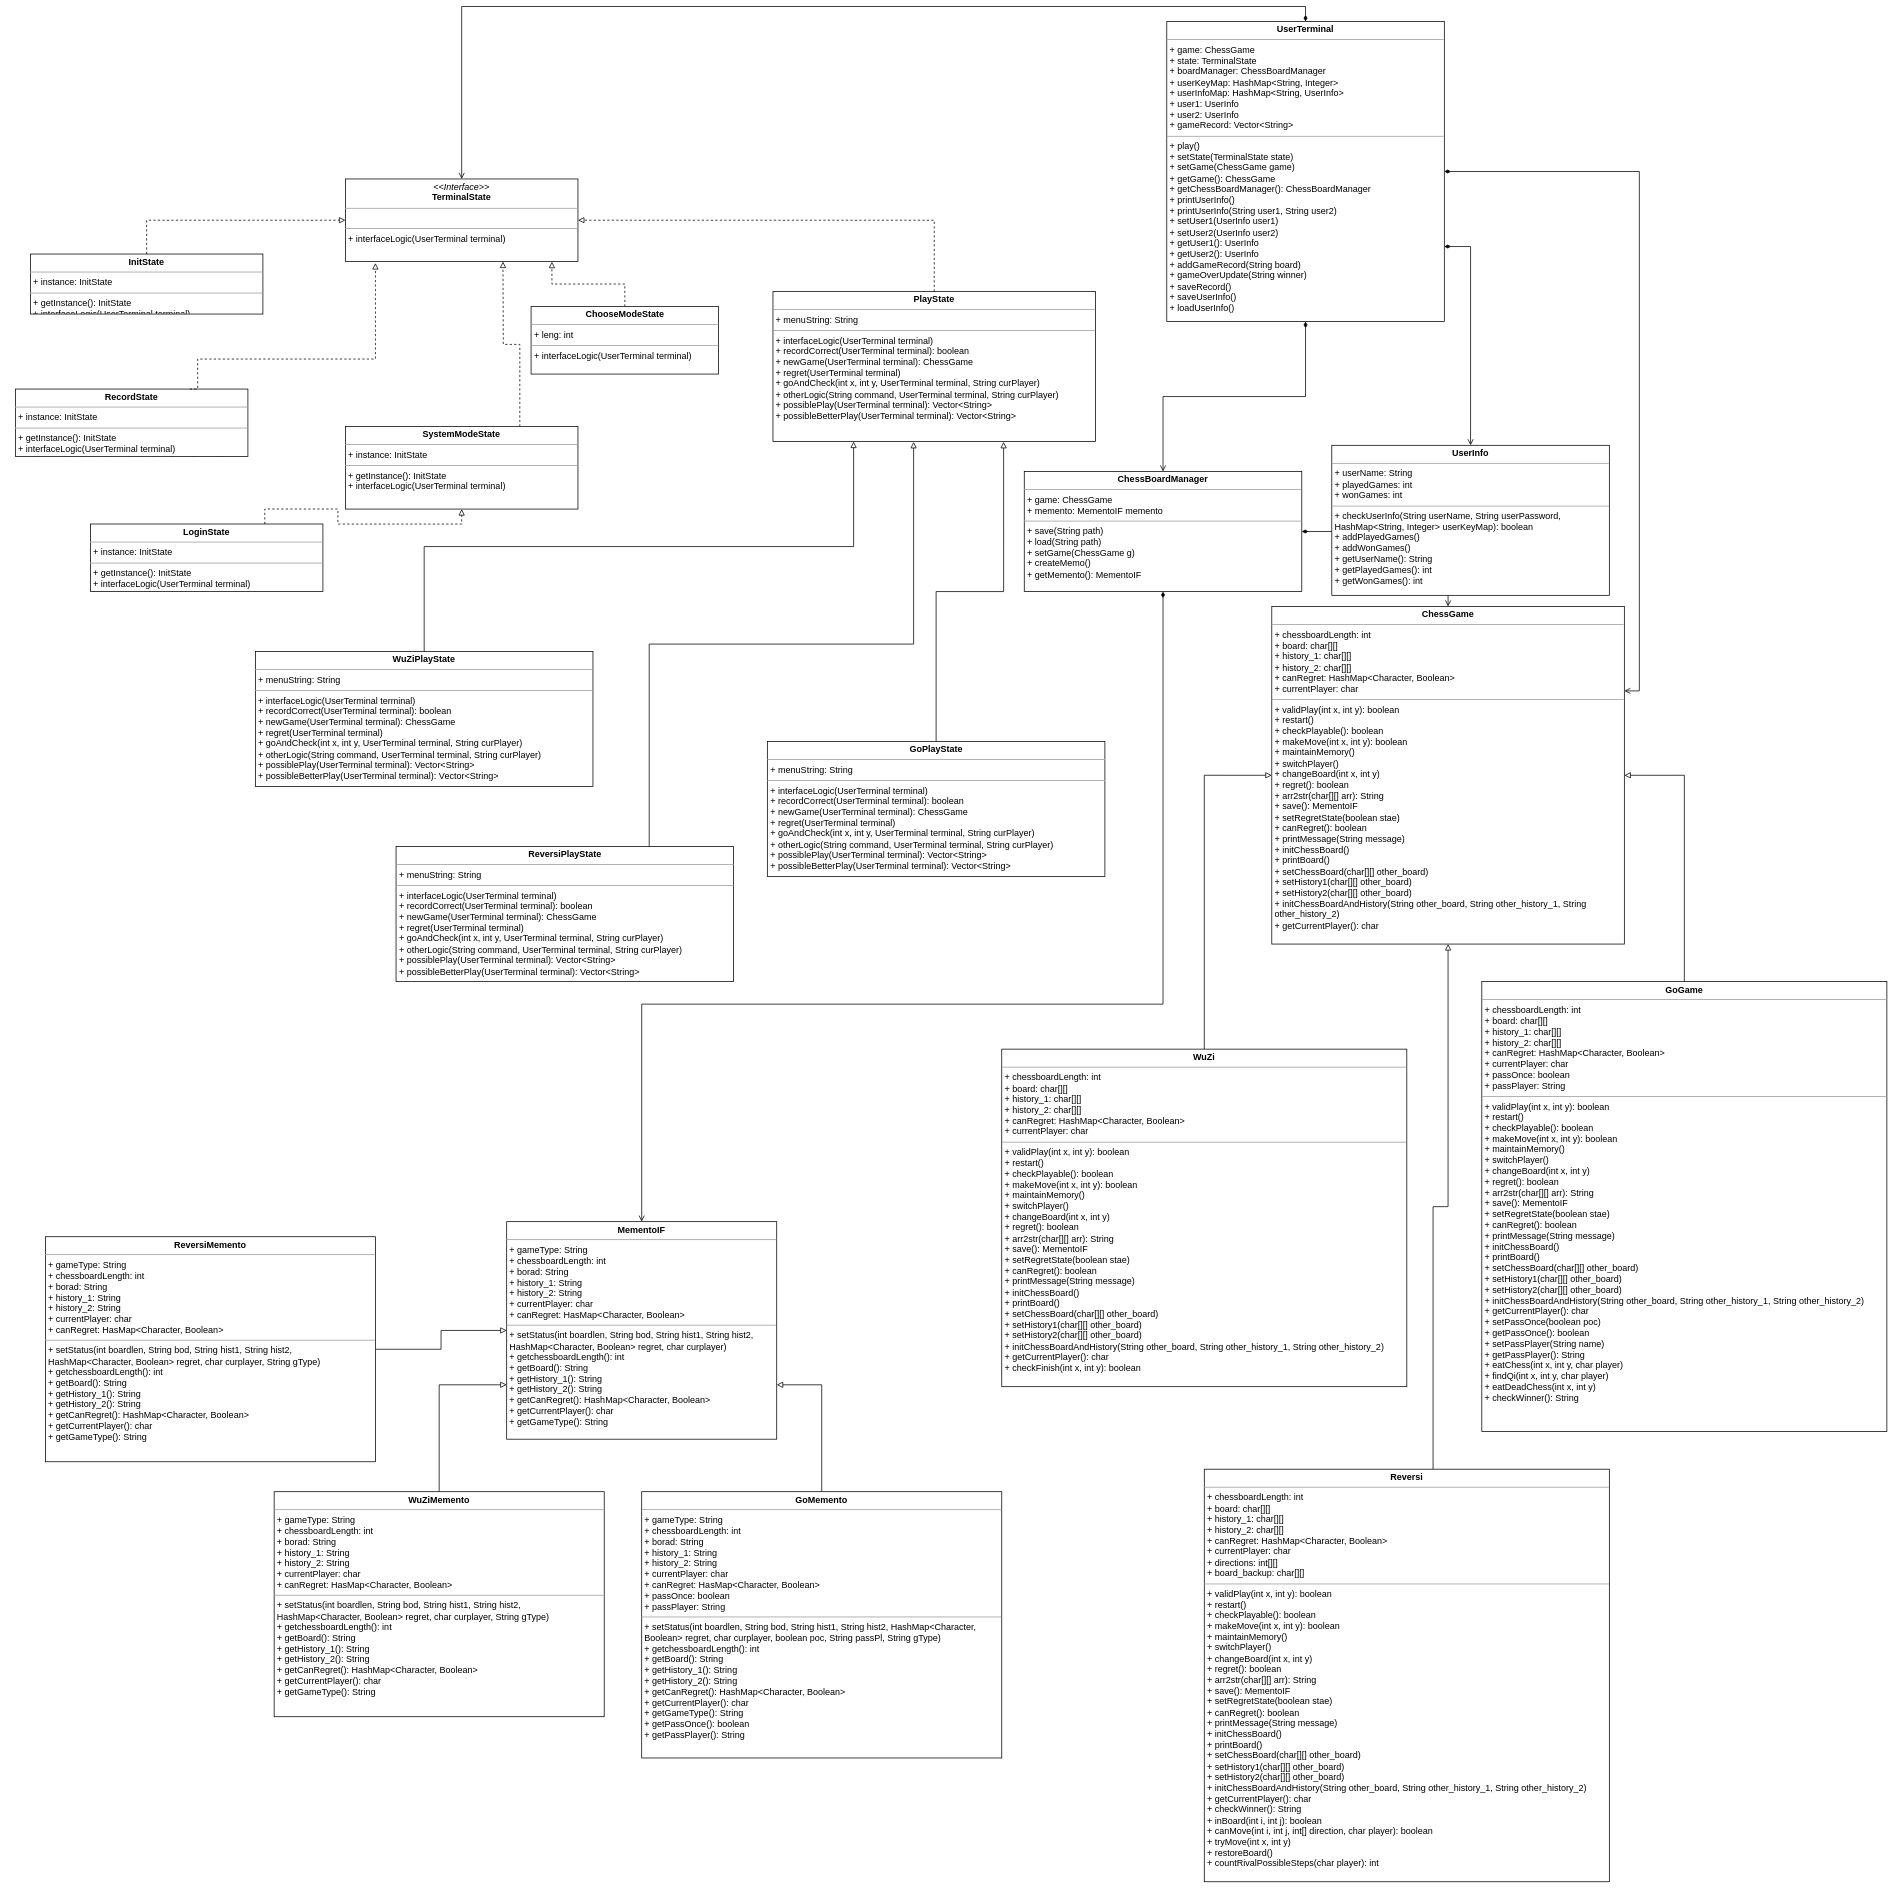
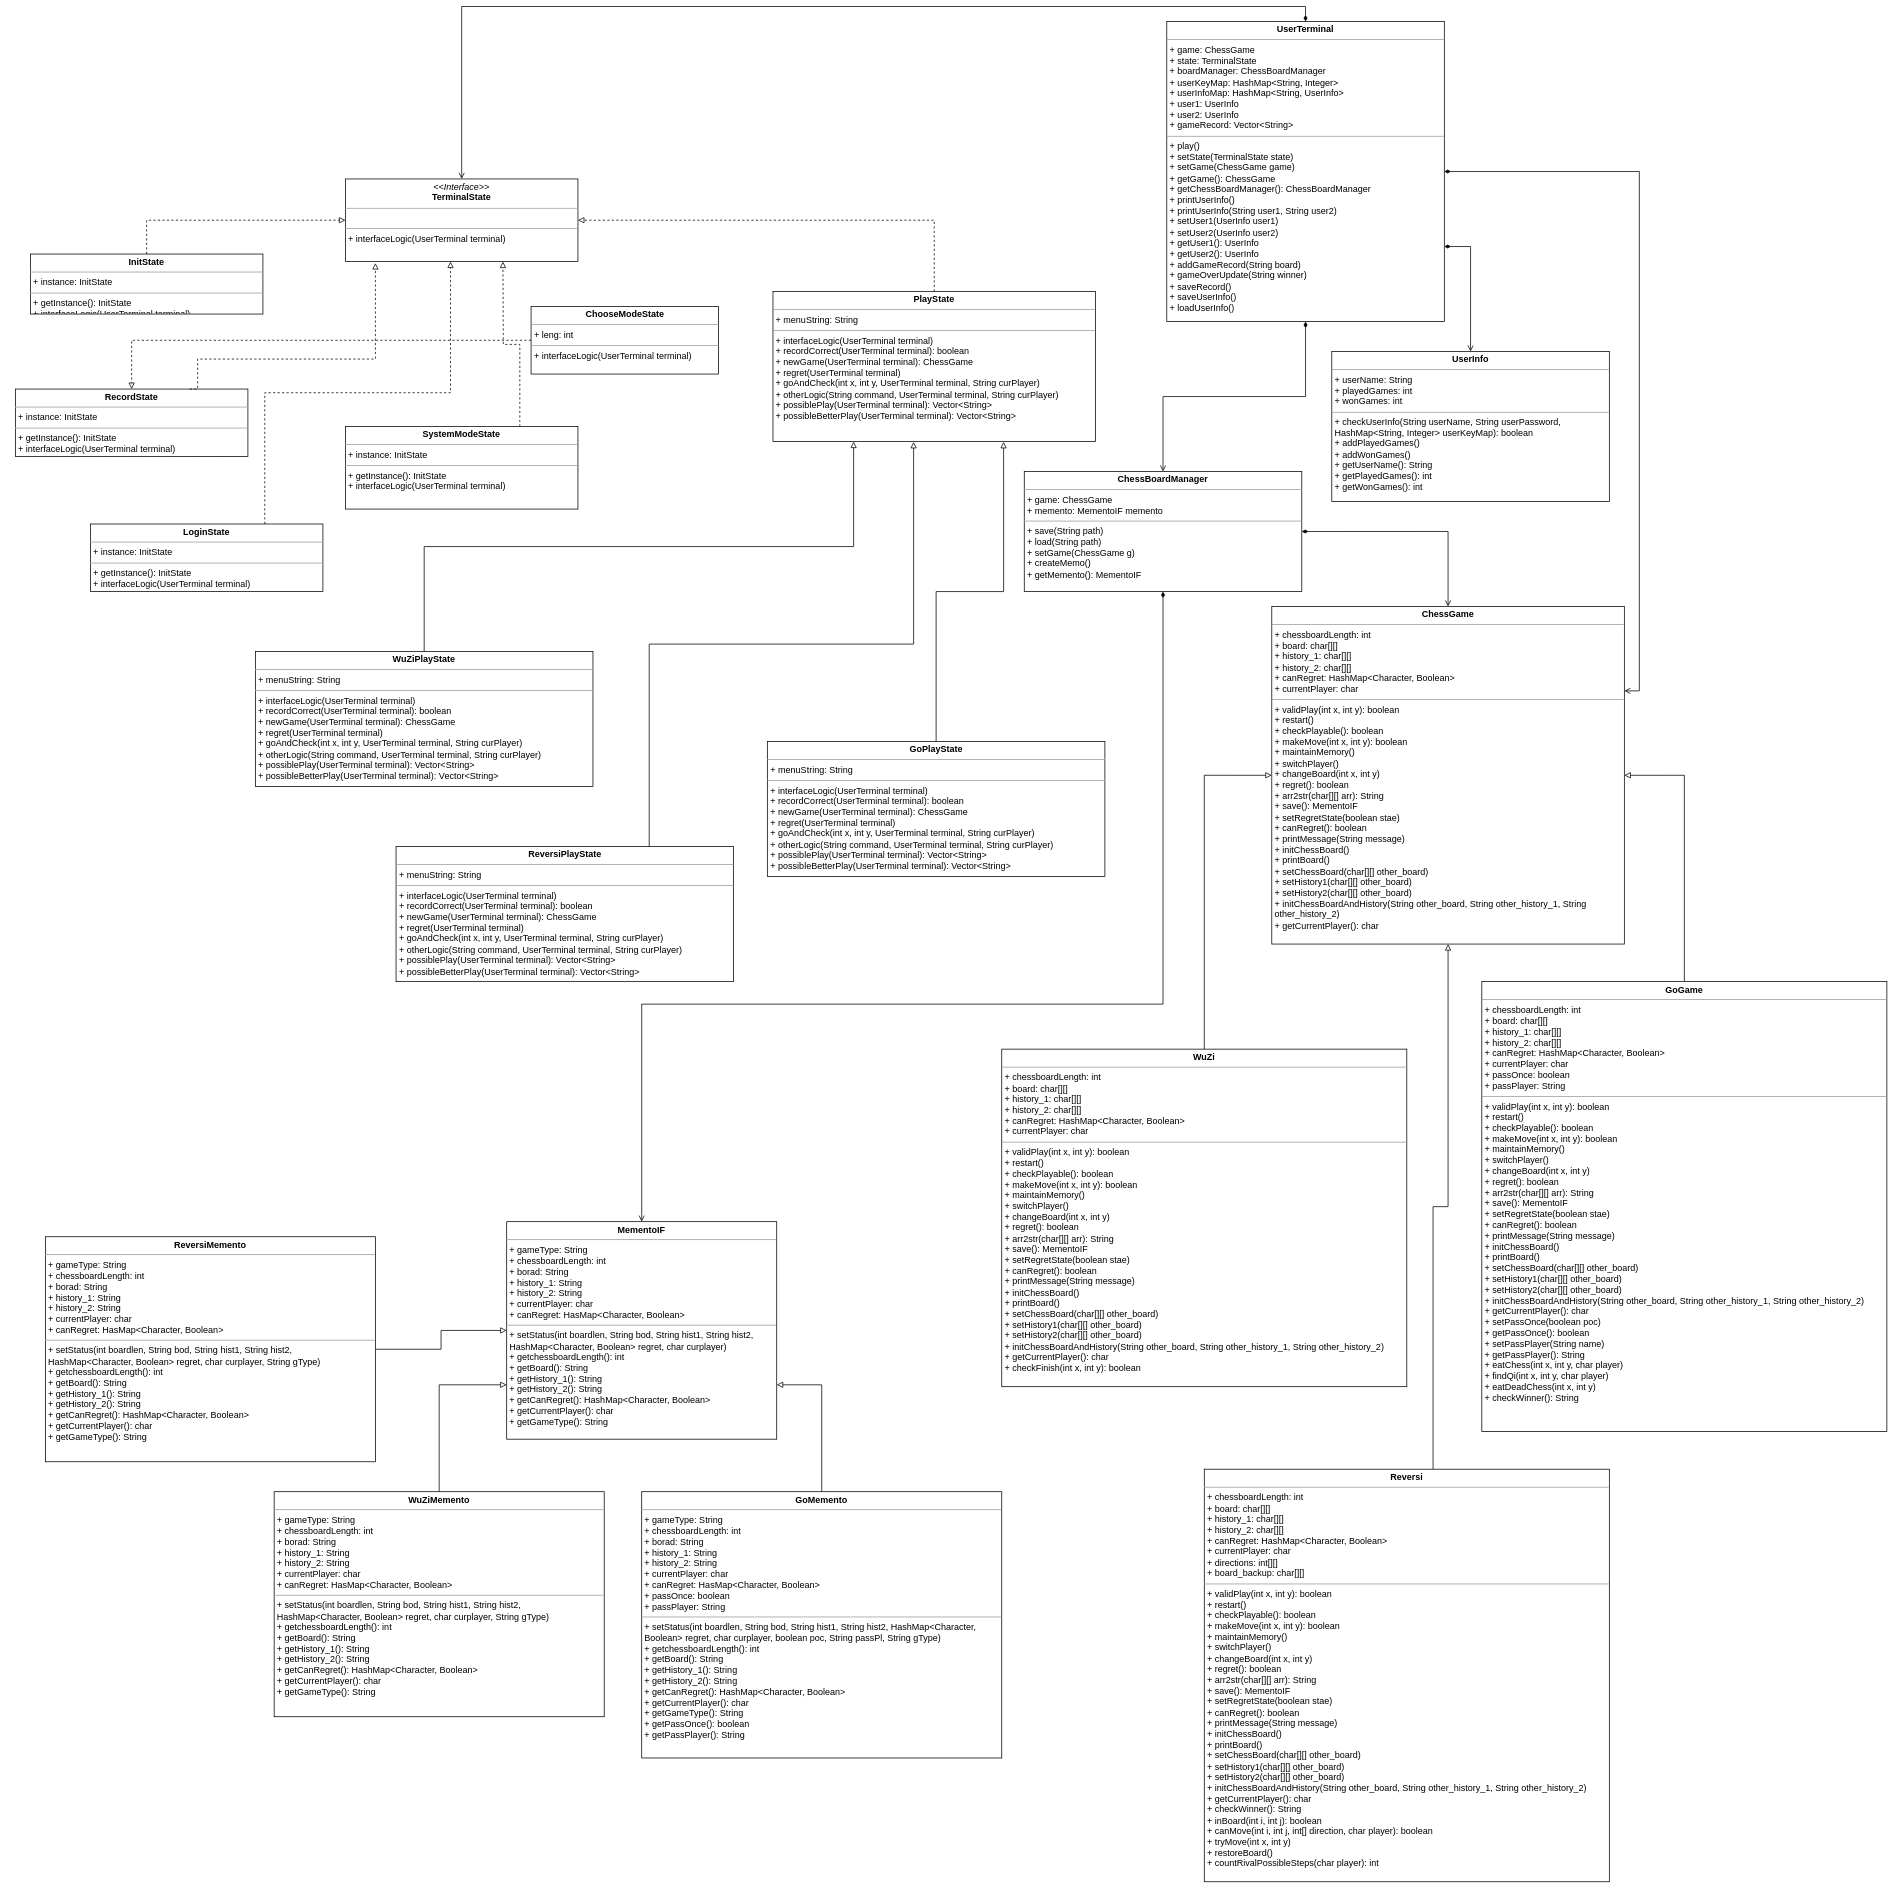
edge "ChooseModeState + leng: int + interfaceLogic(UserTerminal terminal)" -> "<<Interface>> TerminalState + interfaceLogic(UserTerminal terminal)": now "ChooseModeState + leng: int + interfaceLogic(UserTerminal terminal)" -> "RecordState + instance: InitState + getInstance(): InitState + interfaceLogic(UserTerminal terminal) + printBoardStr(String board, int chessboardLength)"
node "UserInfo + userName: String + playedGames: int + wonGames: int + checkUserInfo(String userName, String userPassword, HashMap<String, Integer> userKeyMap): boolean + addPlayedGames() + addWonGames() + getUserName(): String + getPlayedGames(): int + getWonGames(): int": moved (1470, 520) -> (1470, 426)
edge "LoginState + instance: InitState + getInstance(): InitState + interfaceLogic(UserTerminal terminal)" -> "SystemModeState + instance: InitState + getInstance(): InitState + interfaceLogic(UserTerminal terminal)": now "LoginState + instance: InitState + getInstance(): InitState + interfaceLogic(UserTerminal terminal)" -> "<<Interface>> TerminalState + interfaceLogic(UserTerminal terminal)"
